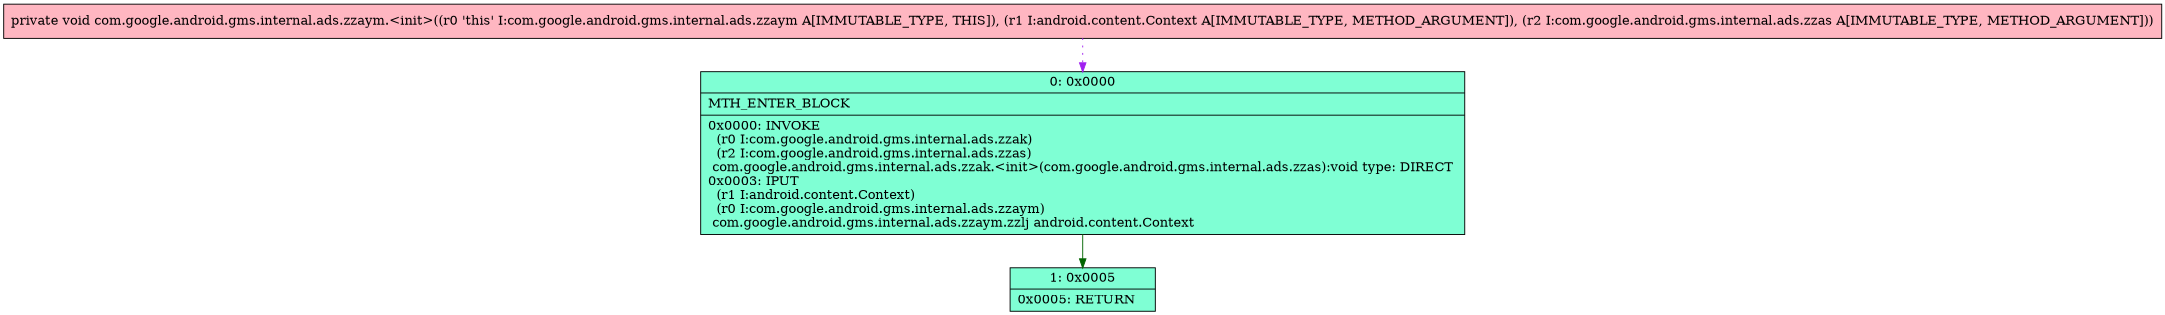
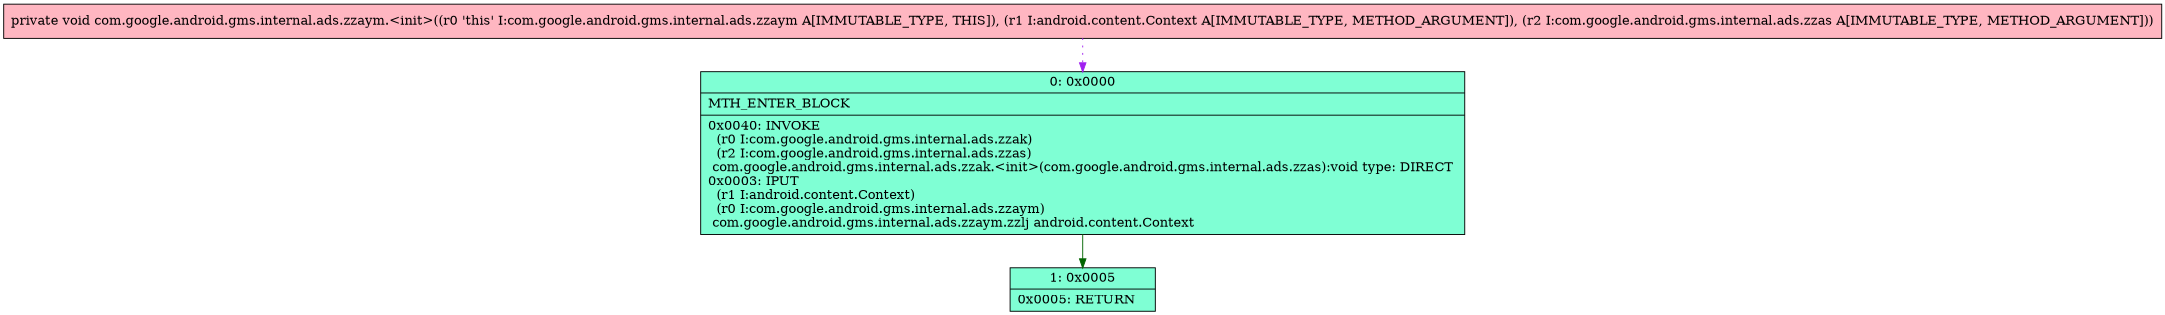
node "0: 0x0000": text "0x0000: INVOKE" -> "0x0040: INVOKE"
